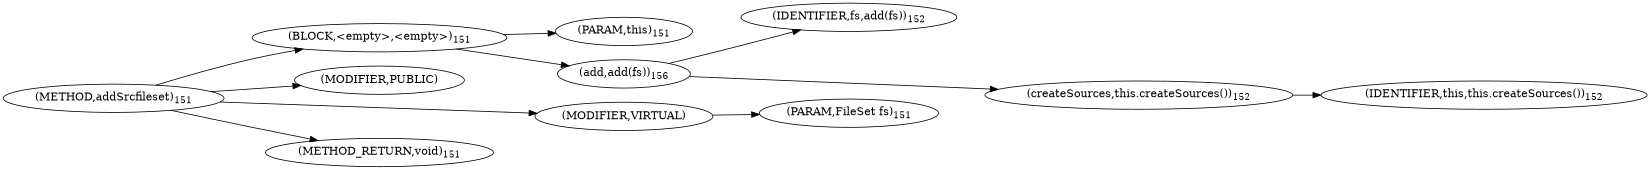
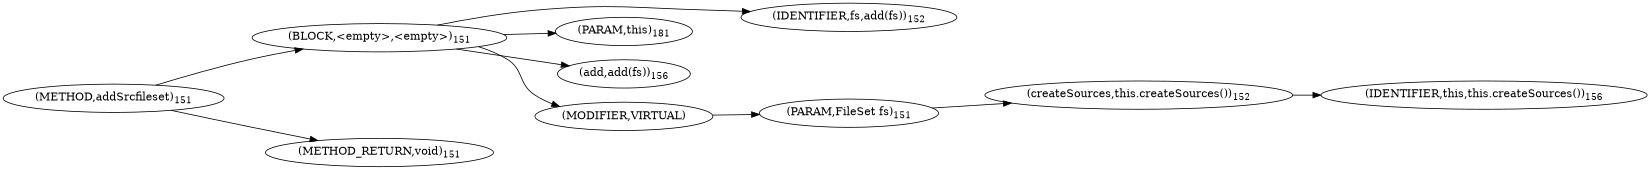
node "(PARAM,this)": text "151" -> "181"
edge "(add,add(fs))" -> "(IDENTIFIER,fs,add(fs))": now "(BLOCK,<empty>,<empty>)" -> "(IDENTIFIER,fs,add(fs))"
node "(MODIFIER,PUBLIC)": removed
edge "(add,add(fs))" -> "(createSources,this.createSources())": now "(PARAM,FileSet fs)" -> "(createSources,this.createSources())"
node "(IDENTIFIER,this,this.createSources())": text "152" -> "156"
edge "(METHOD,addSrcfileset)" -> "(MODIFIER,VIRTUAL)": now "(BLOCK,<empty>,<empty>)" -> "(MODIFIER,VIRTUAL)"
